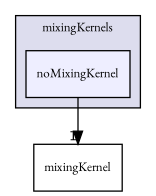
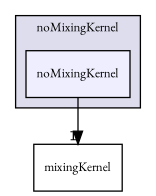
cluster "mixingKernels": label "mixingKernels" -> "noMixingKernel"
